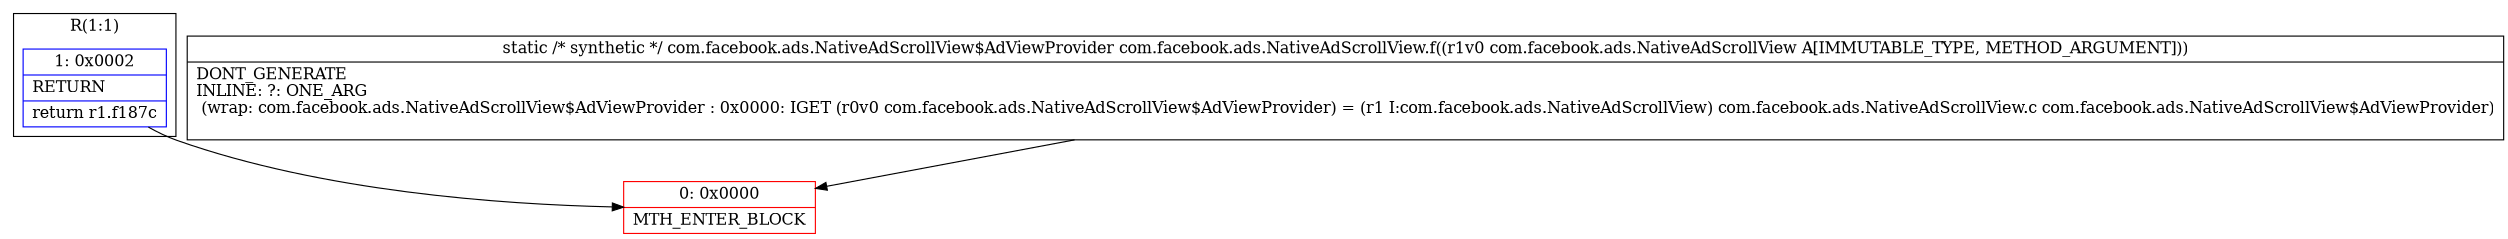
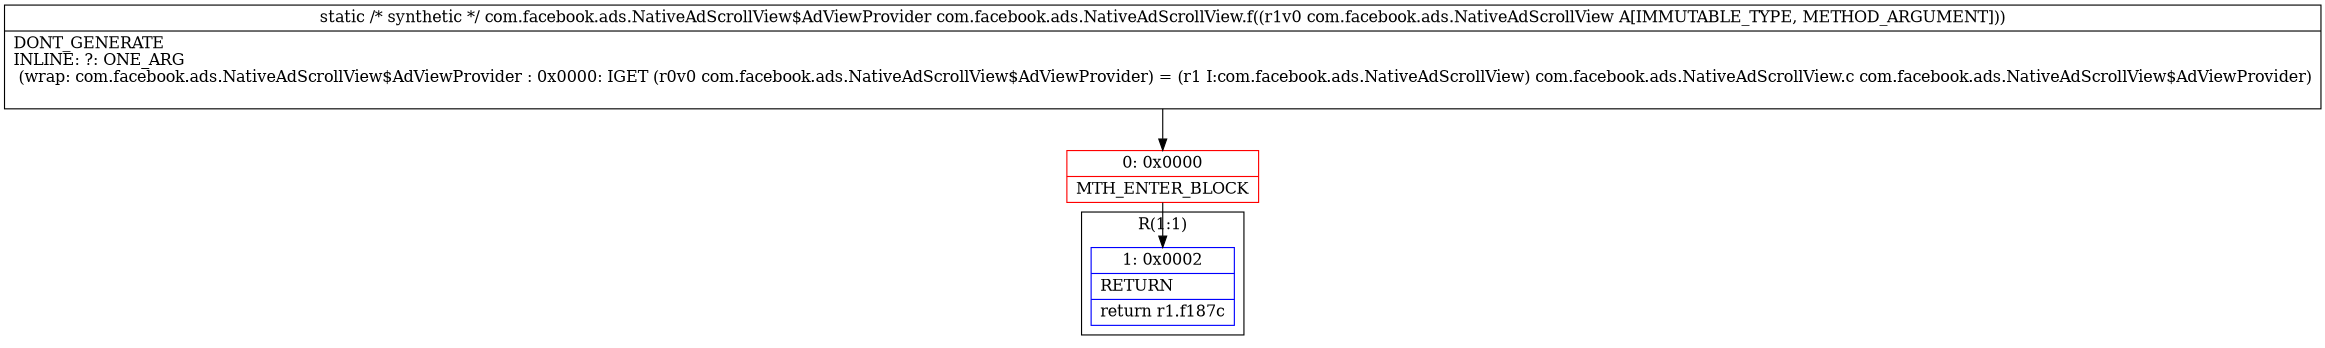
edge "1: 0x0002" -> "0: 0x0000": reversed
